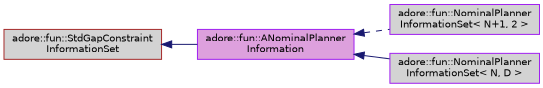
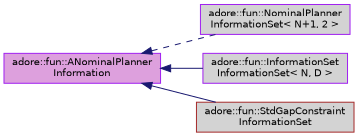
edge "adore::fun::ANominalPlanner Information" -> "adore::fun::StdGapConstraint InformationSet": reversed
node "adore::fun::NominalPlanner InformationSet< N, D >": label "adore::fun::NominalPlanner InformationSet< N, D >" -> "adore::fun::InformationSet InformationSet< N, D >"
